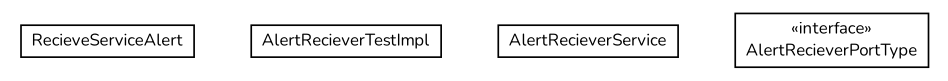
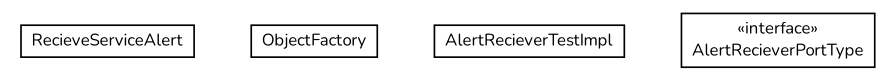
node "ObjectFactory": added
node "AlertRecieverService": removed
